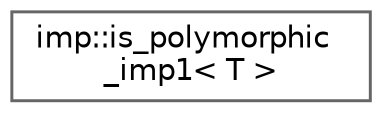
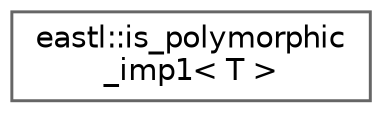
node "imp::is_polymorphic _imp1< T >": label "imp::is_polymorphic _imp1< T >" -> "eastl::is_polymorphic _imp1< T >"
